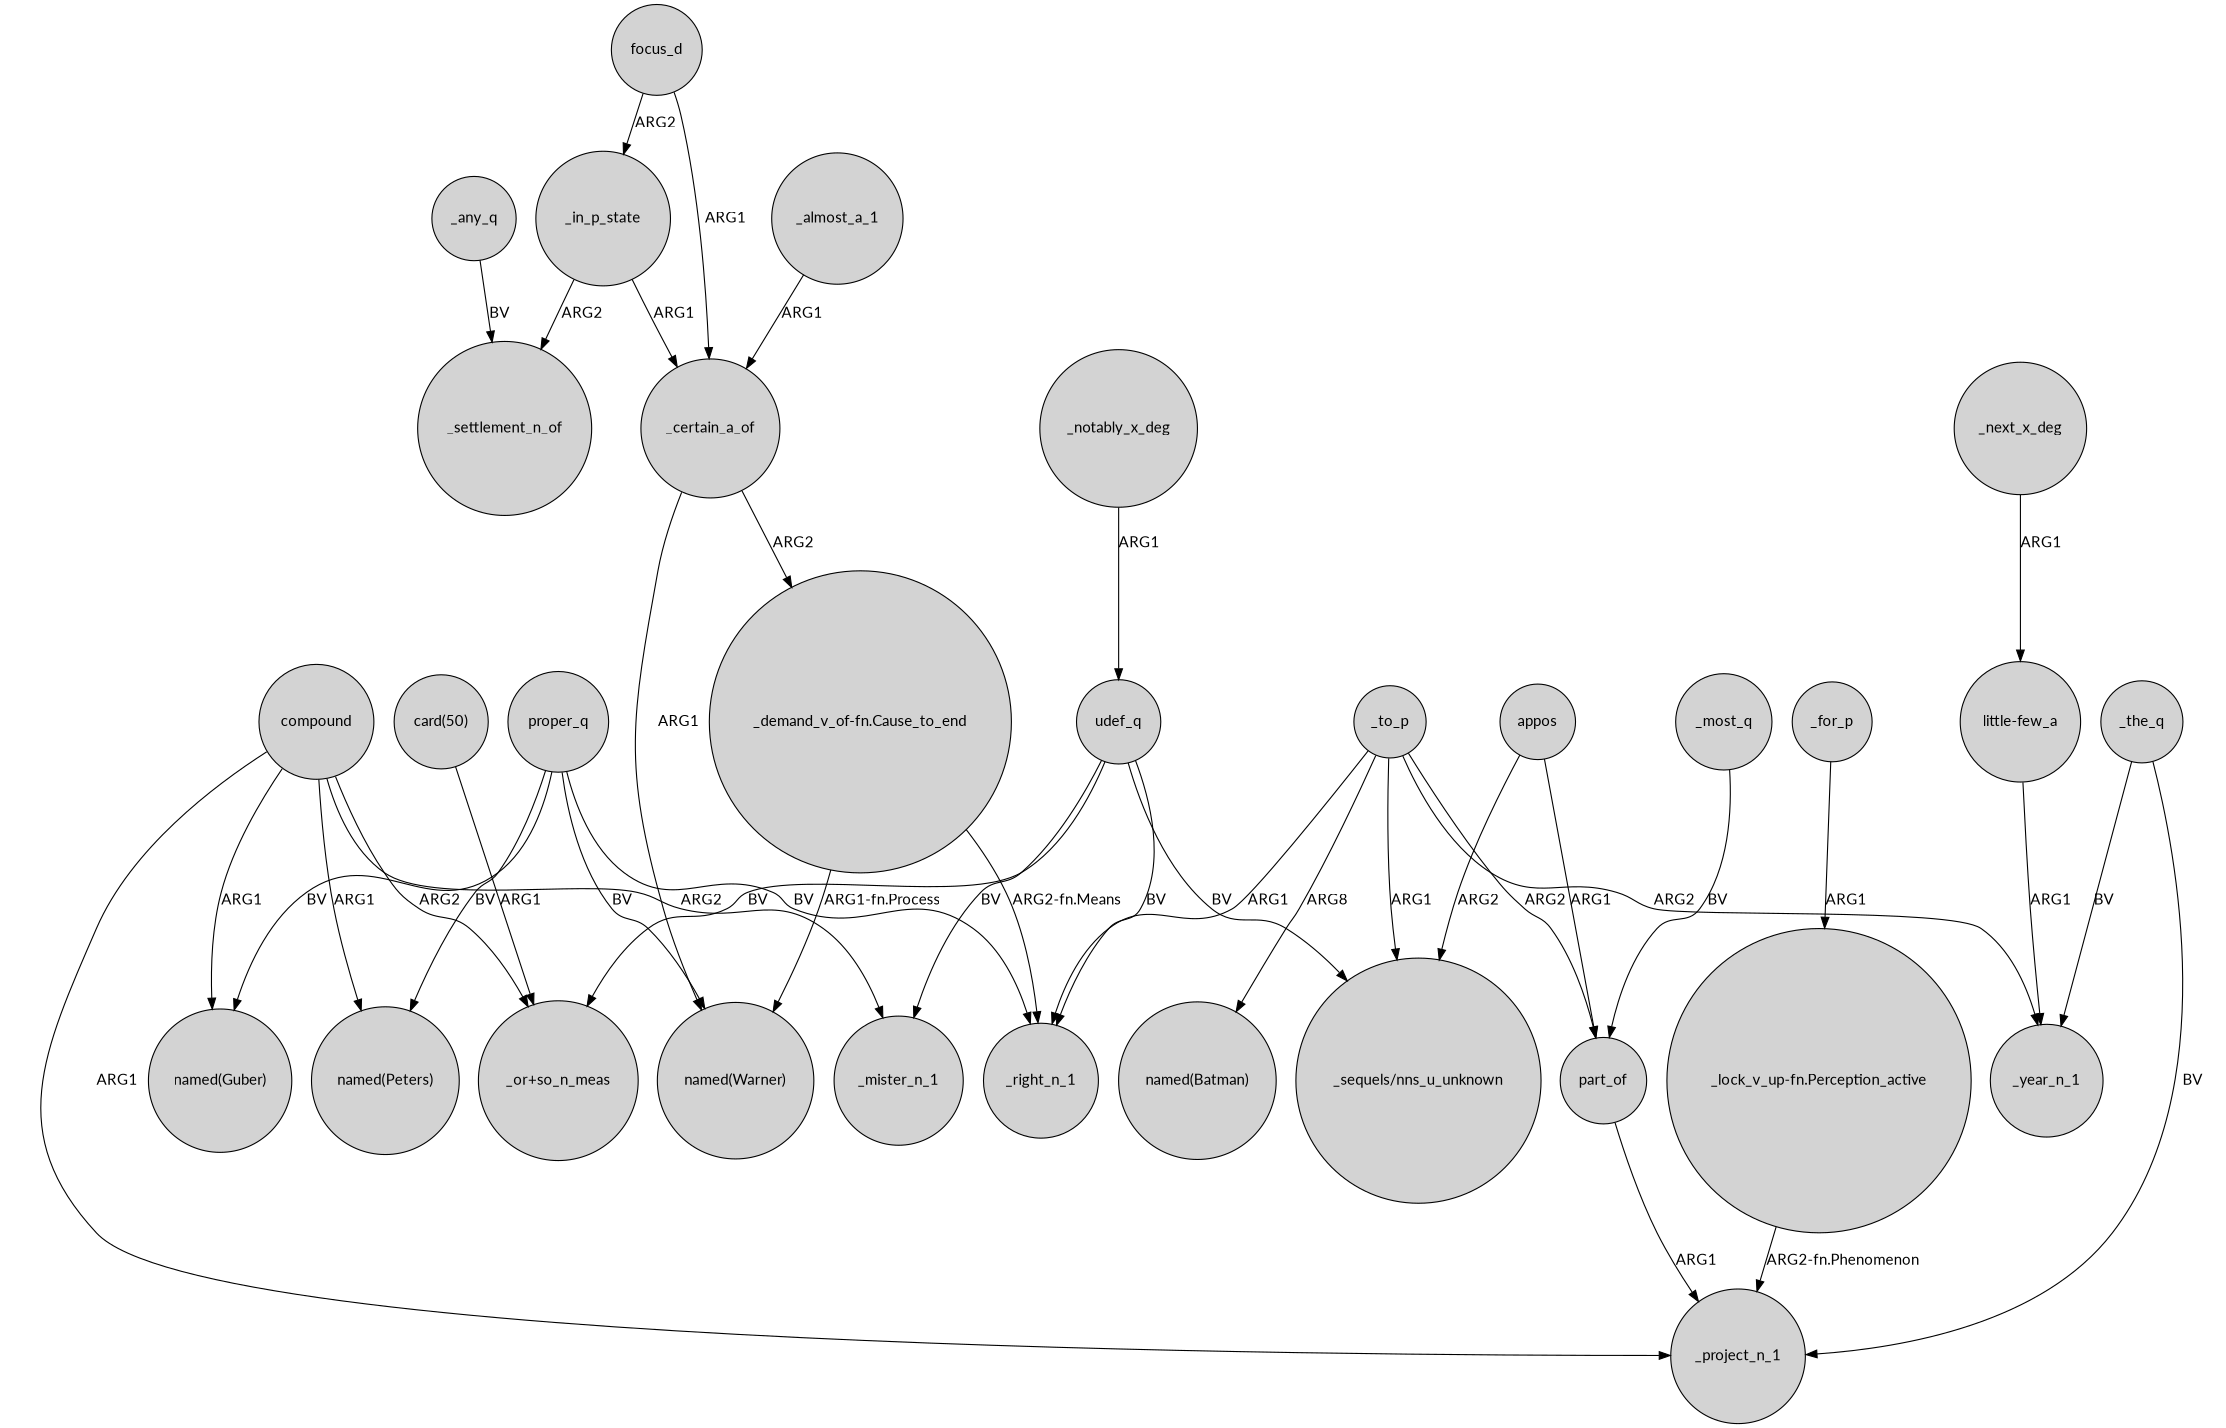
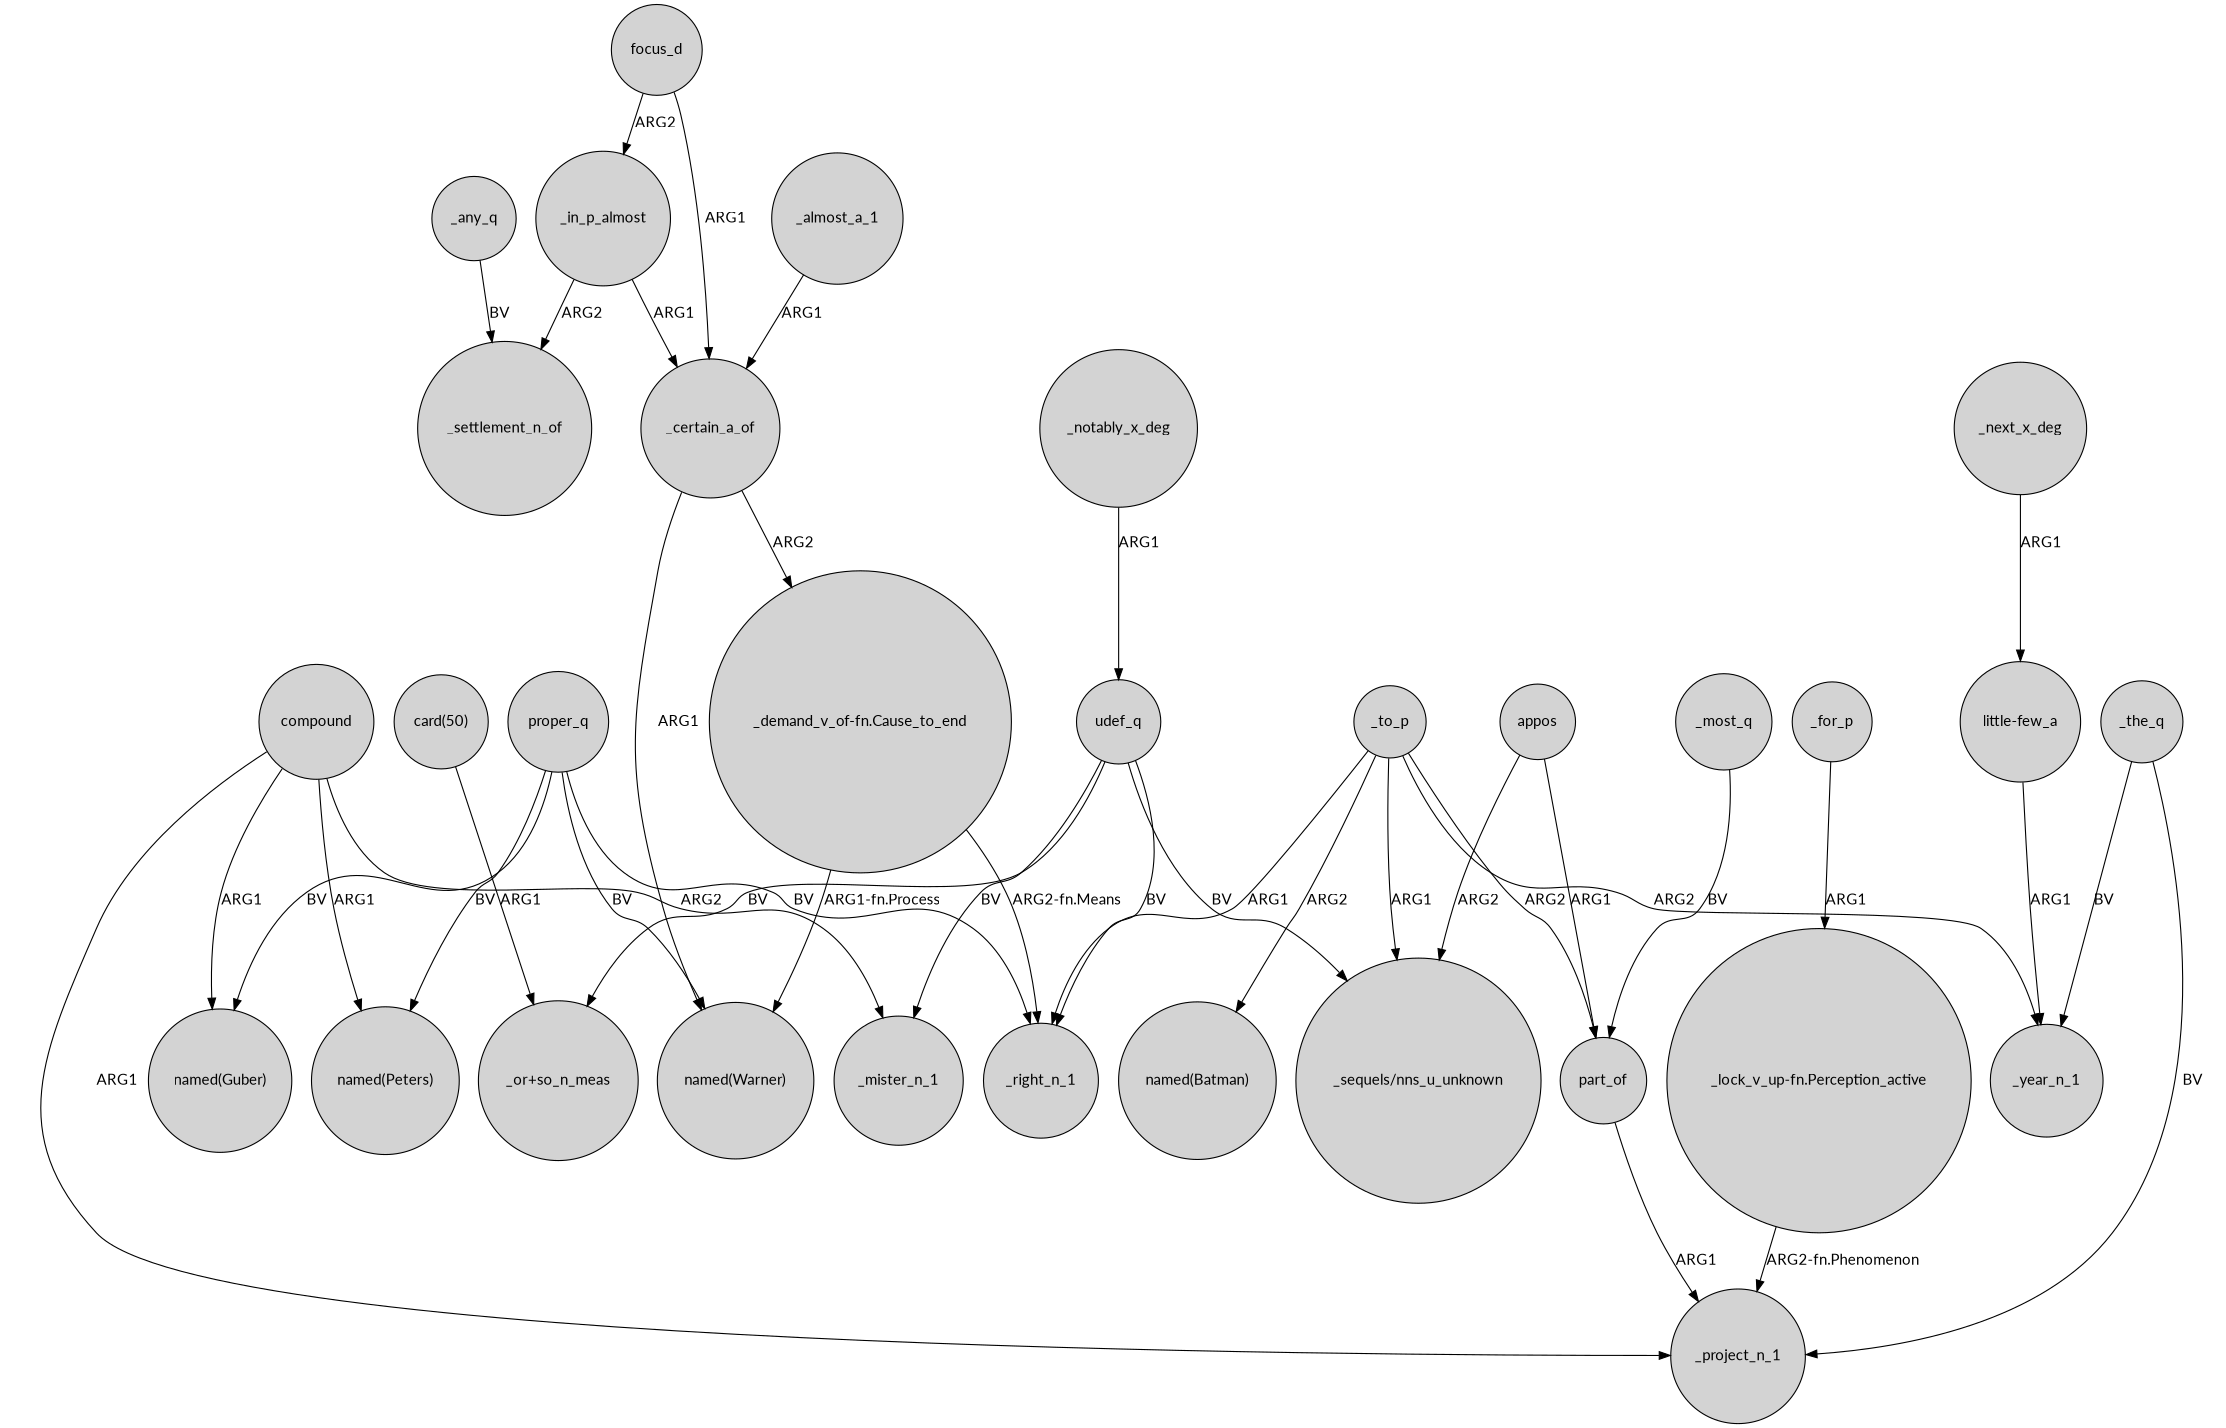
node "_in_p_state": label "_in_p_state" -> "_in_p_almost"
edge "_to_p" -> "named(Batman)": label "ARG8" -> "ARG2"
edge "compound" -> "_or+so_n_meas": removed, label "ARG2"
